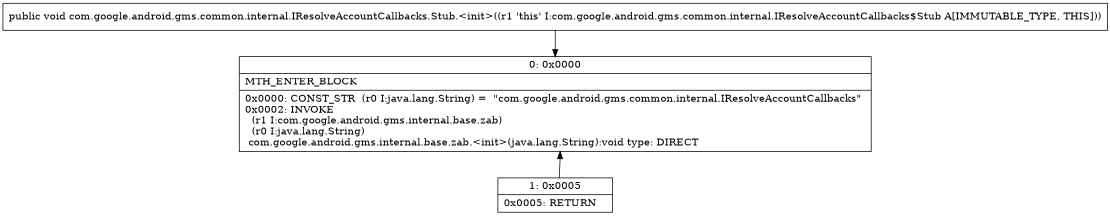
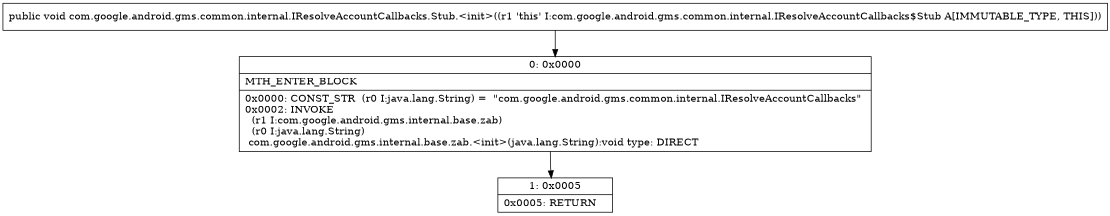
edge "1: 0x0005" -> "0: 0x0000": reversed
